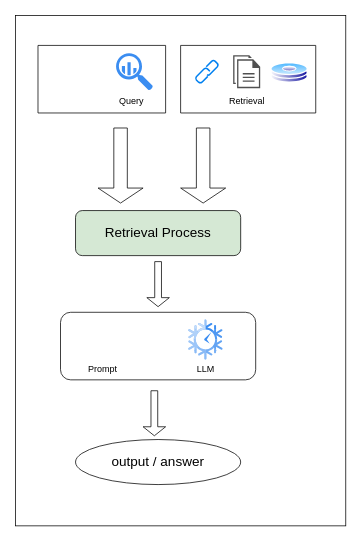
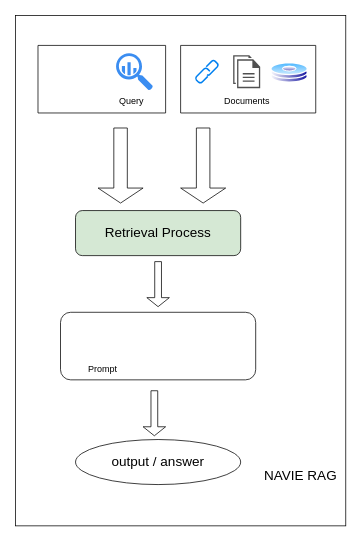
node "Retrieval": label "Retrieval" -> "Documents"
node "LLM": removed
node "NAVIE RAG": added
